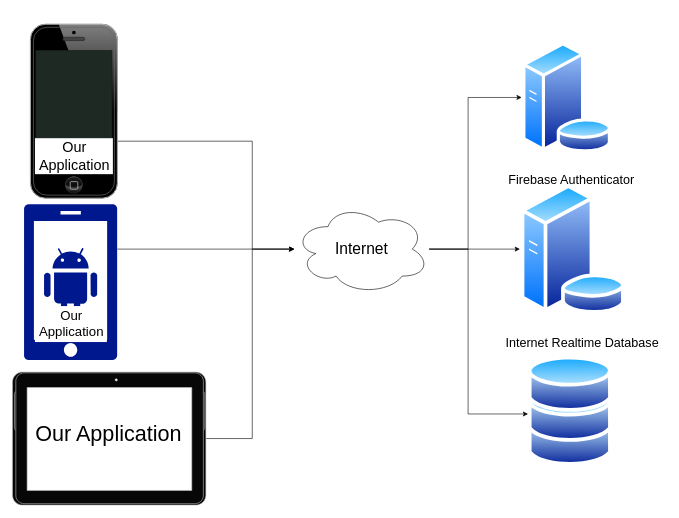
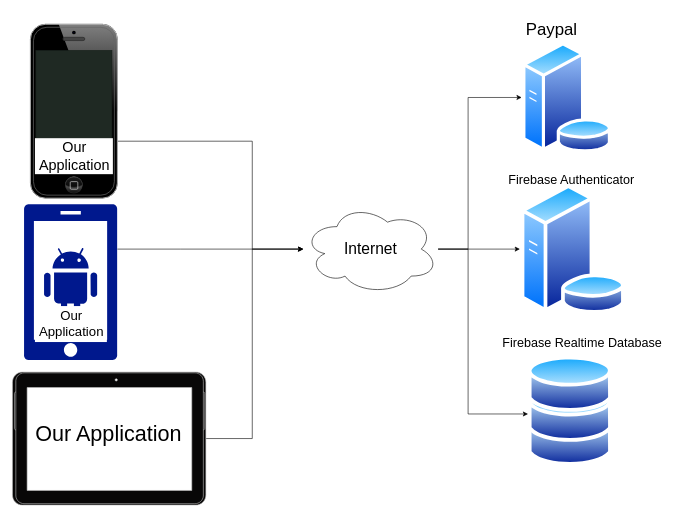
node "Paypal": added
node "Internet": moved (362, 249) -> (371, 249)
node "Internet Realtime Database": label "Internet Realtime Database" -> "Firebase Realtime Database"
